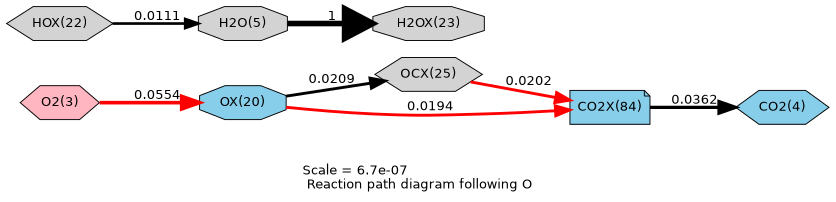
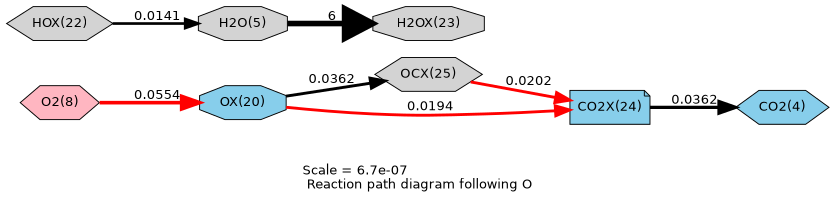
edge "HOX(22)" -> "H2O(5)": label " 0.0111" -> " 0.0141"
edge "H2O(5)" -> "H2OX(23)": label " 1" -> " 6"
edge "OX(20)" -> "OCX(25)": label " 0.0209" -> " 0.0362"
node "O2(3)": label "O2(3)" -> "O2(8)"
node "CO2X(84)": label "CO2X(84)" -> "CO2X(24)"
